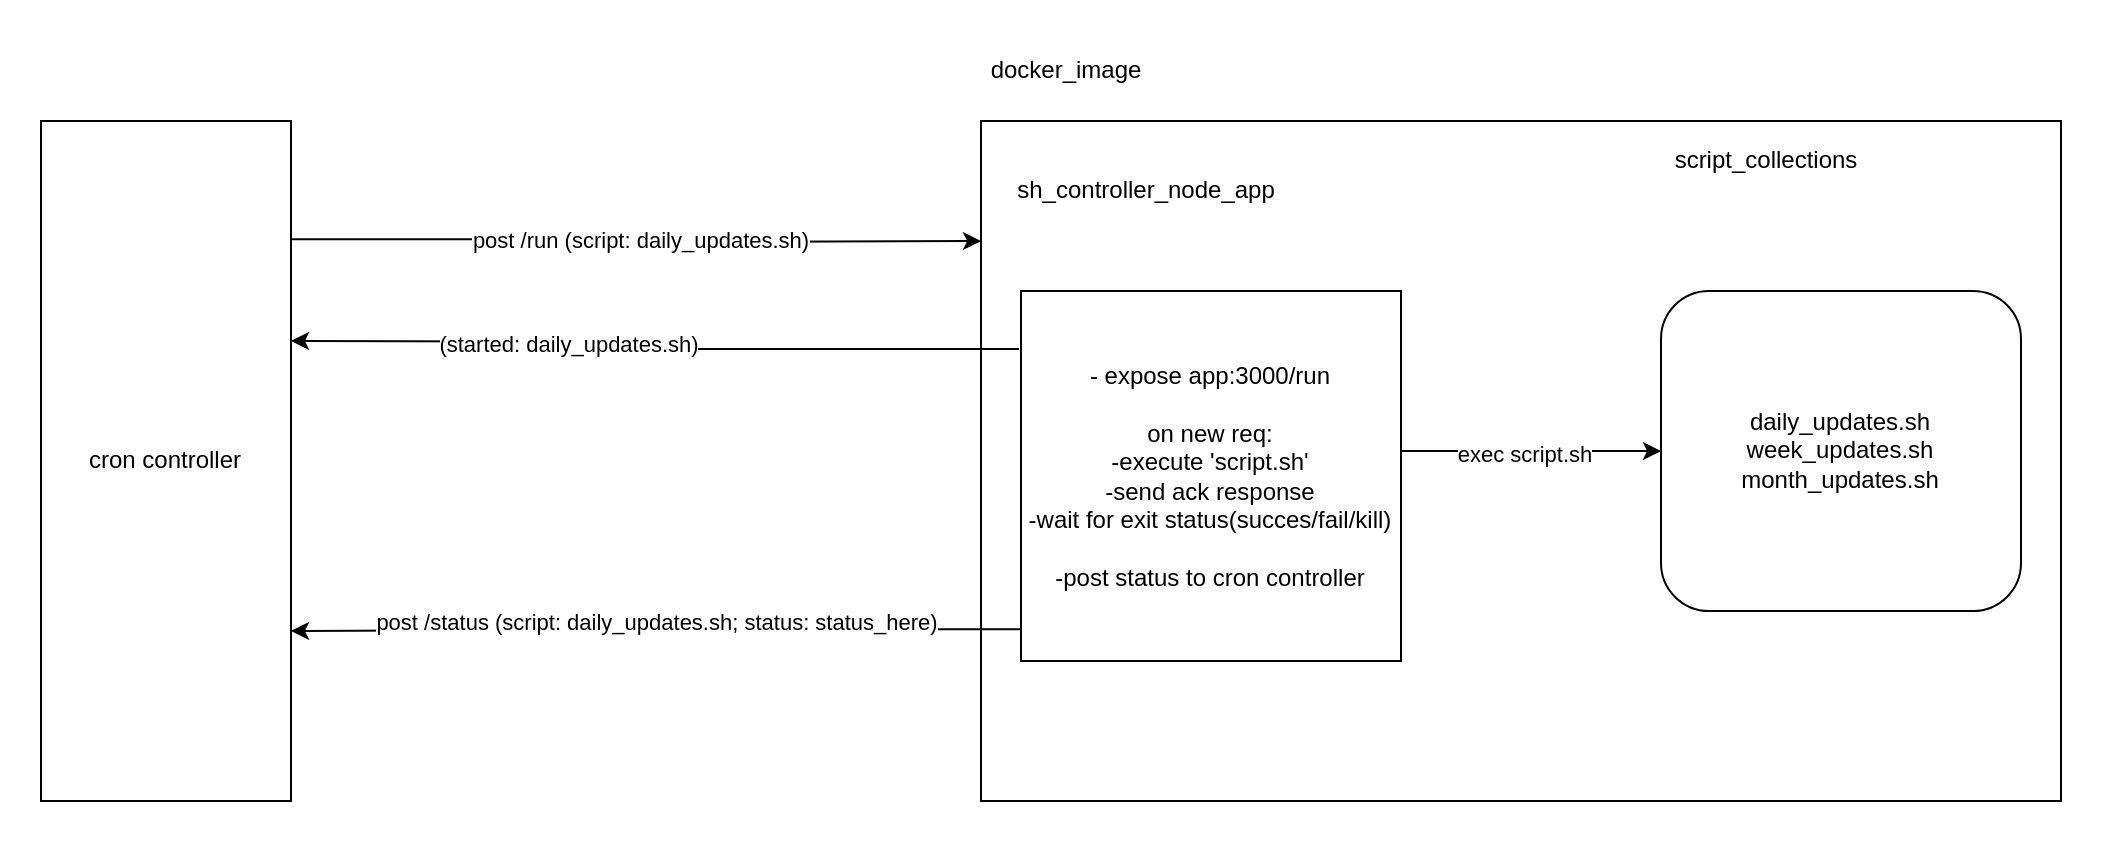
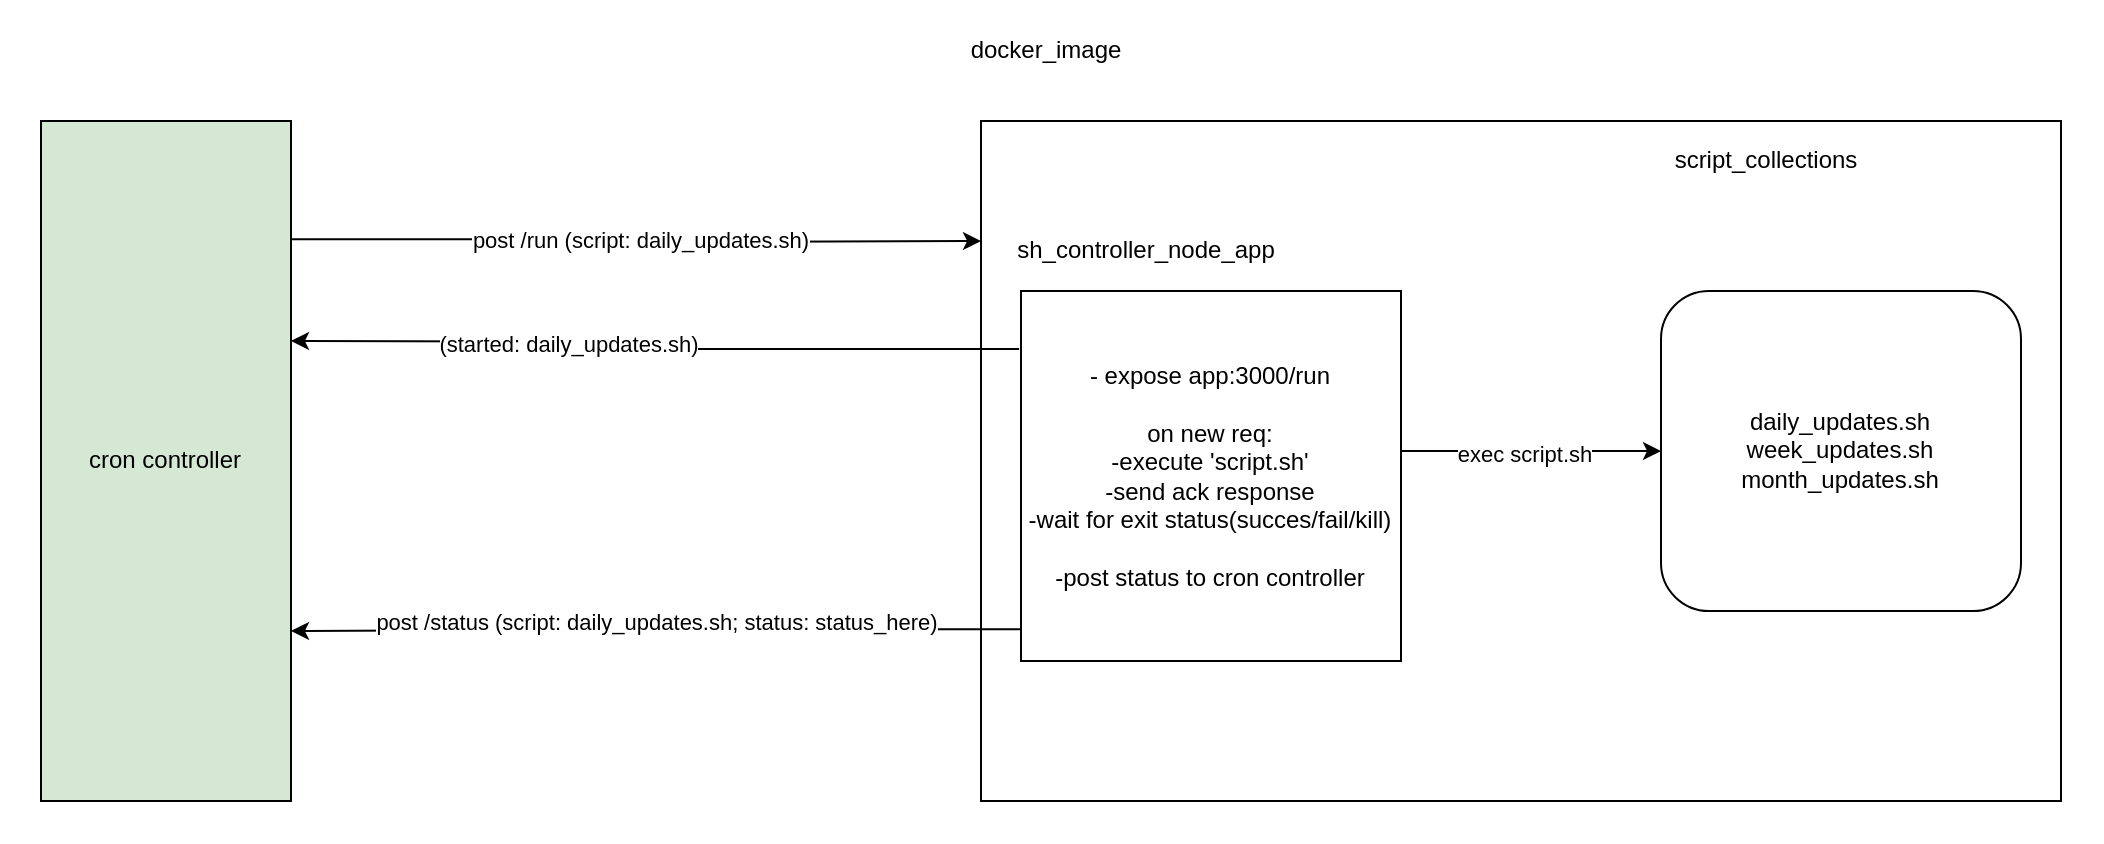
node "docker_image": moved (1067, 71) -> (1047, 51)
node "sh_controller_node_app": moved (1147, 191) -> (1147, 251)
node "cron controller": fillcolor #ffffff -> #d5e8d4
